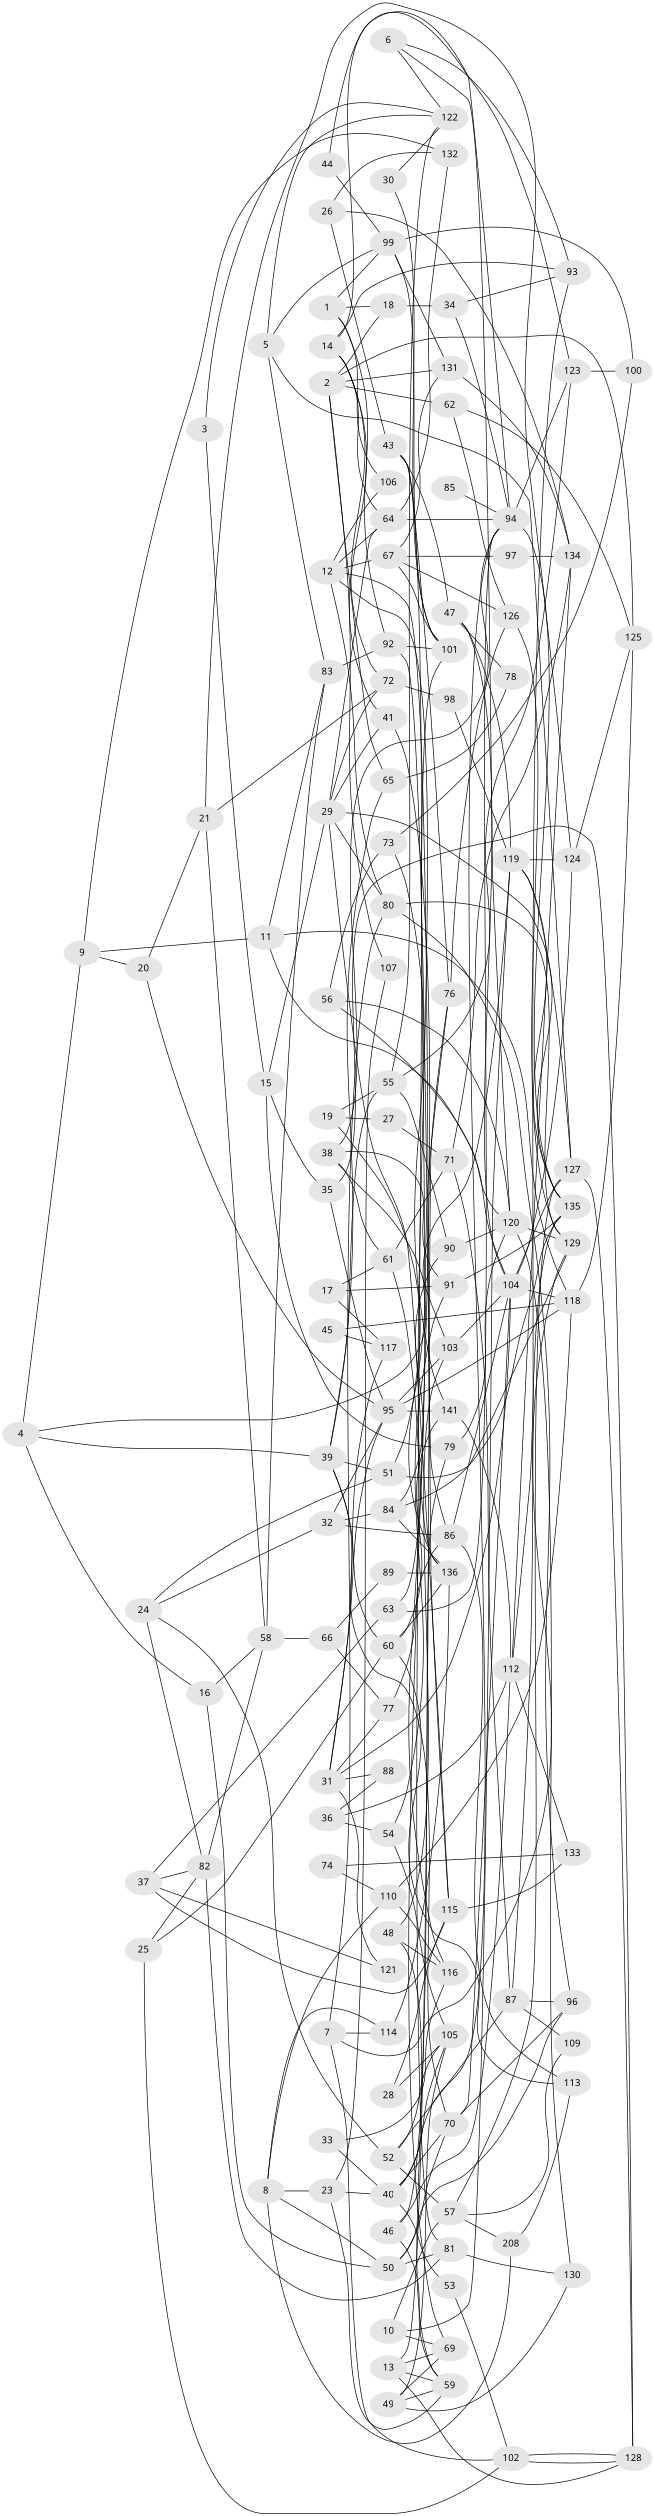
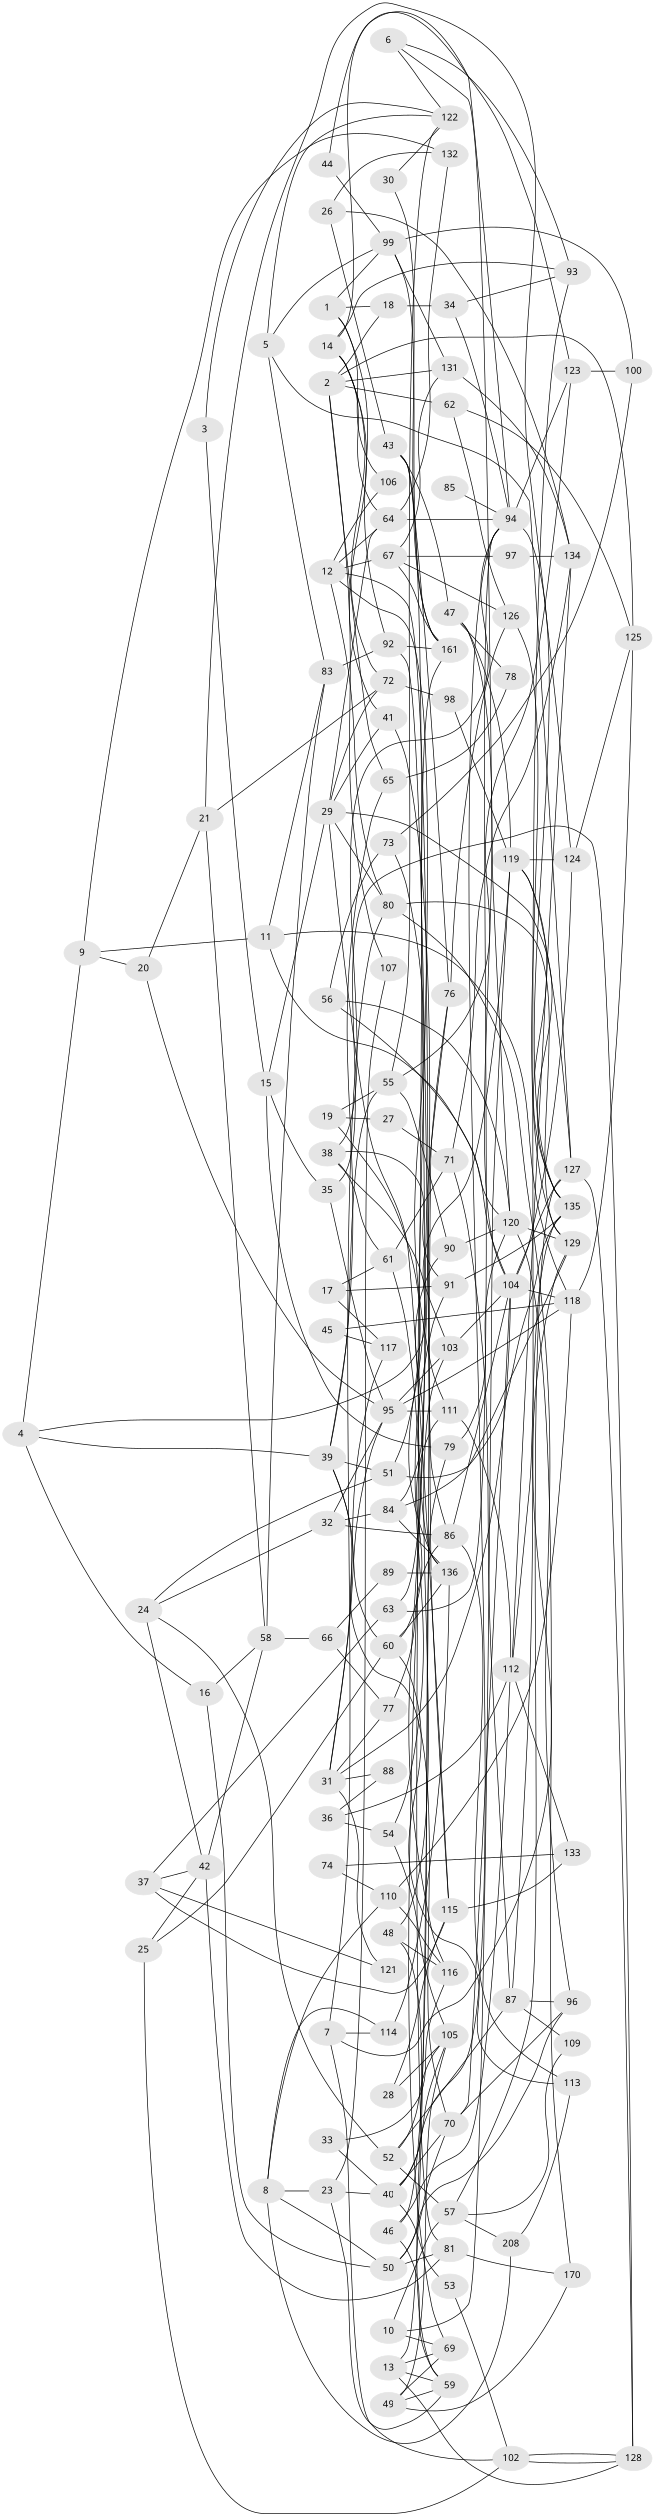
node "101": label "101" -> "161"
node "141": label "141" -> "111"
node "82": label "82" -> "42"
node "130": label "130" -> "170"
